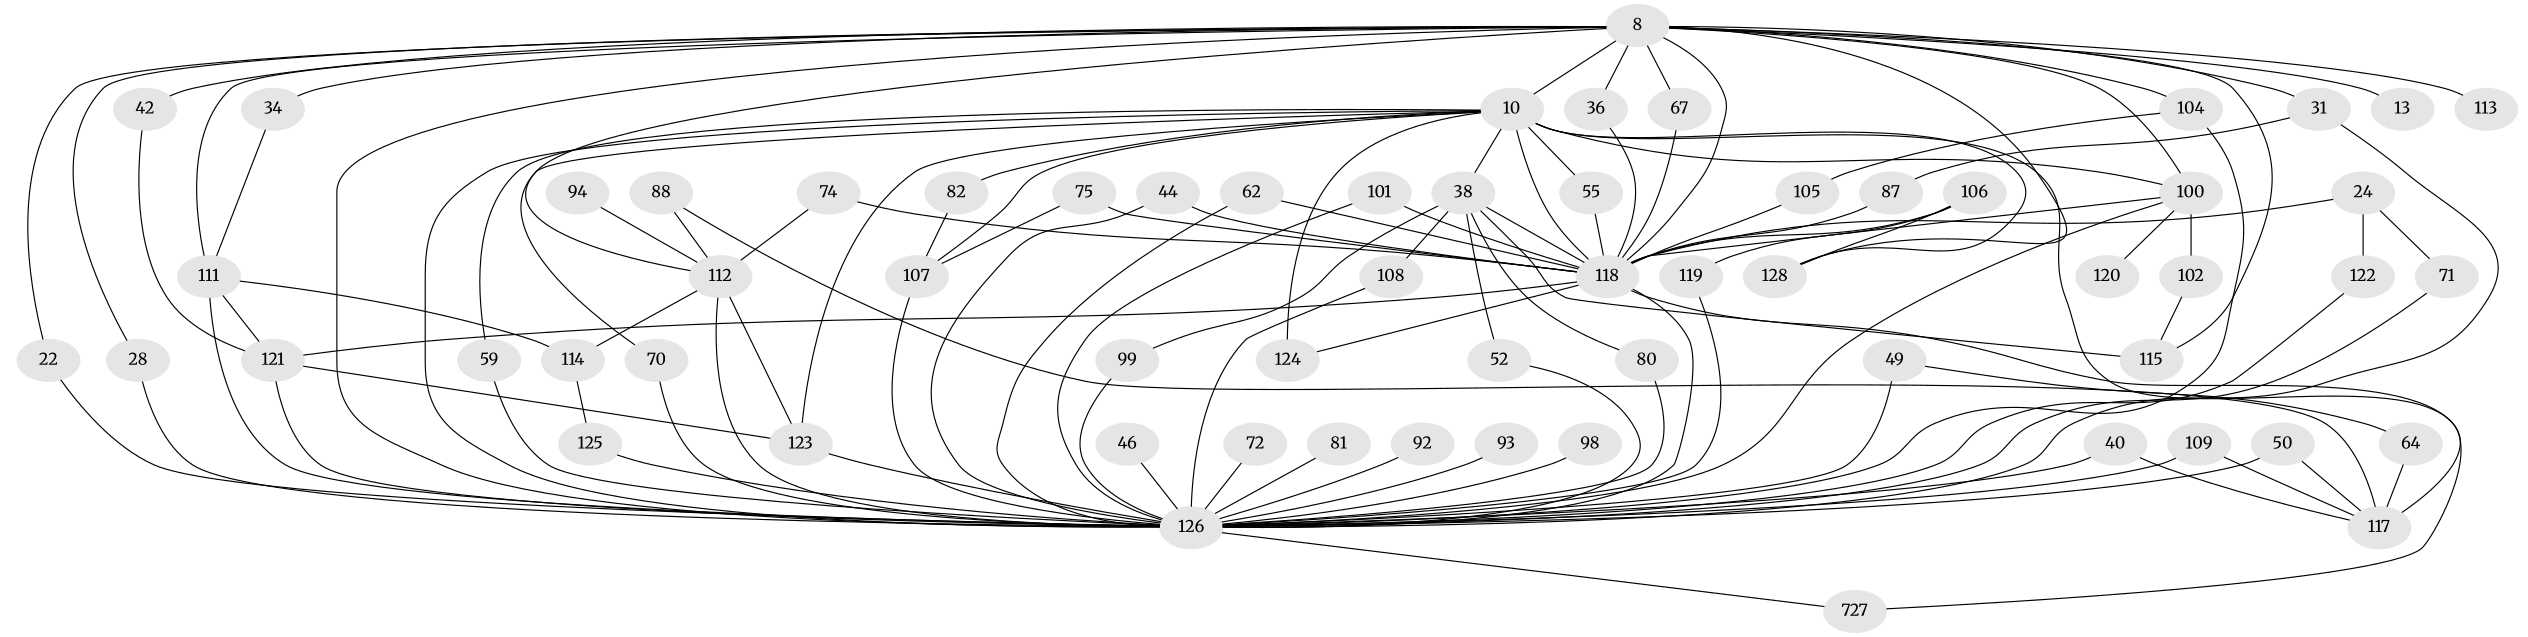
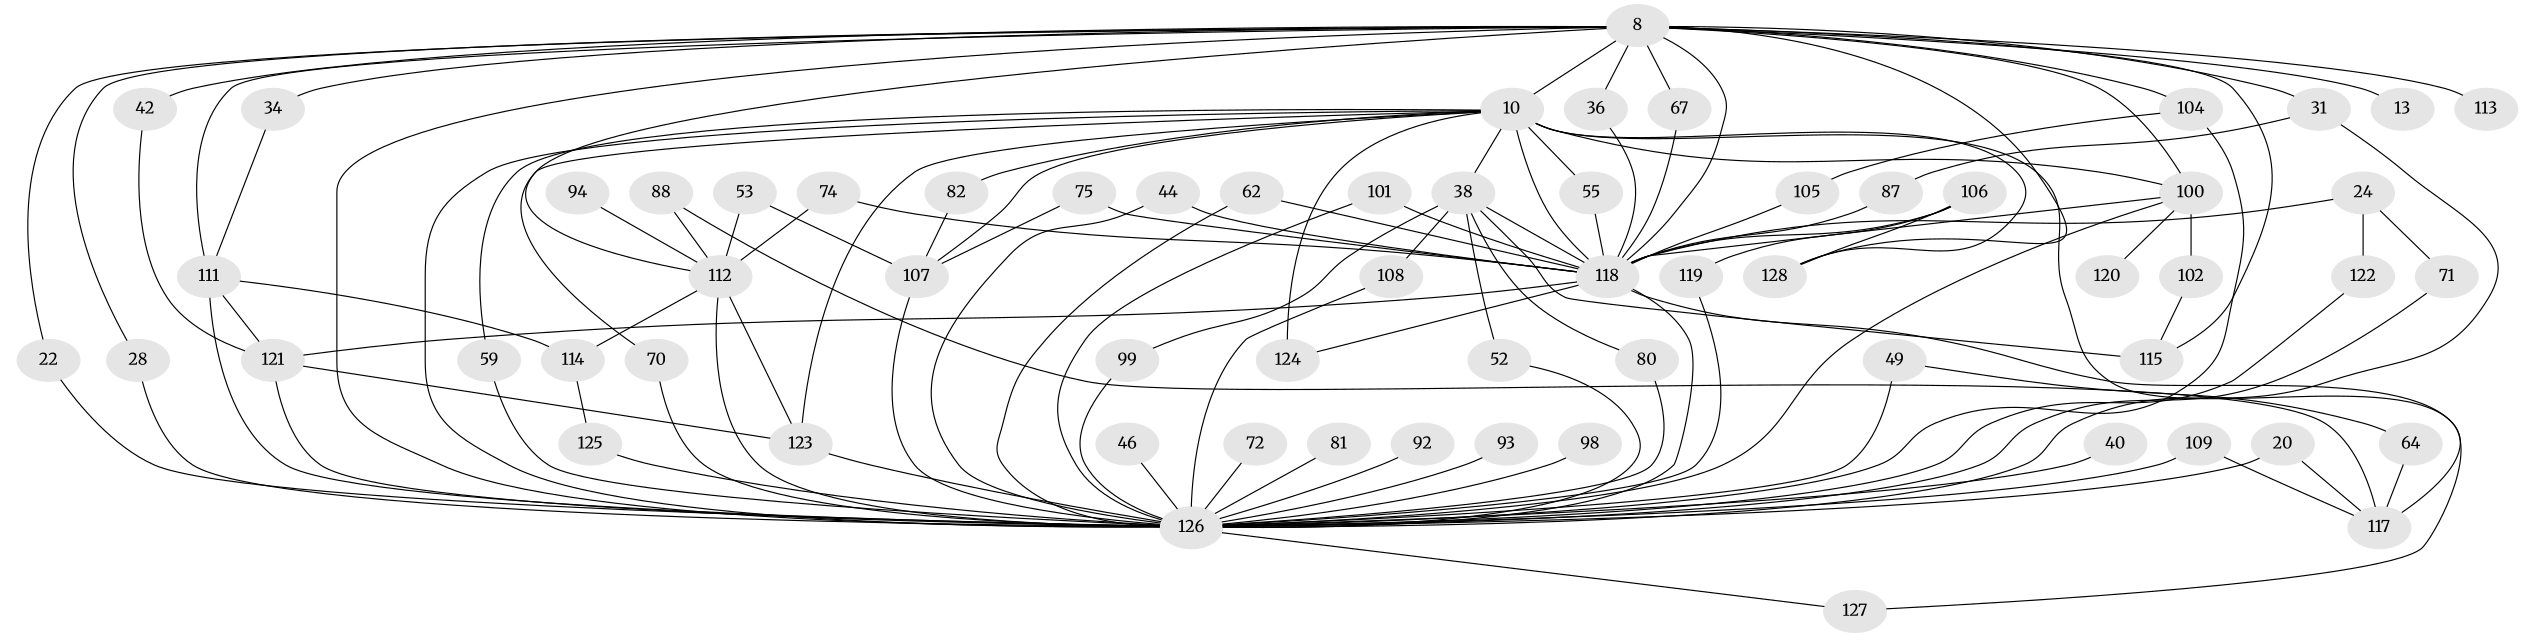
node "53": added
node "50": label "50" -> "20"
edge "40" -- "117": removed
node "727": label "727" -> "127"
